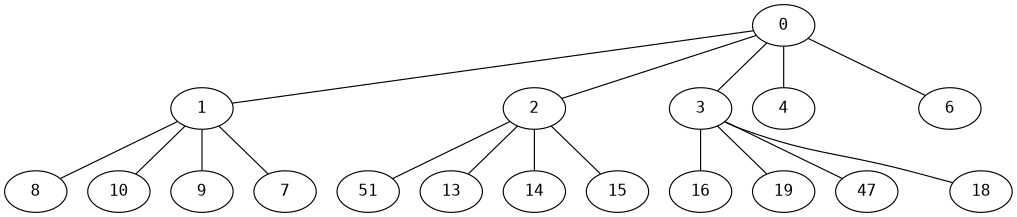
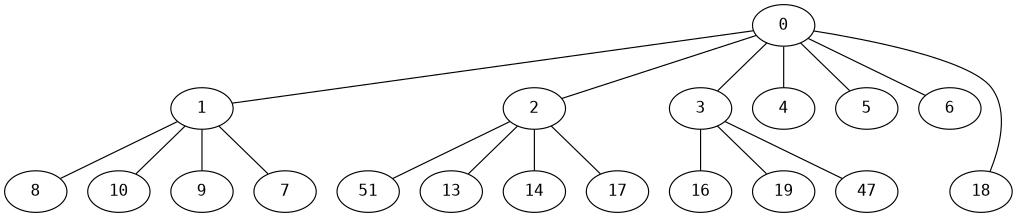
node "5": added
edge "3" -- "18": now "0" -- "18"
node "15": label "15" -> "17"
